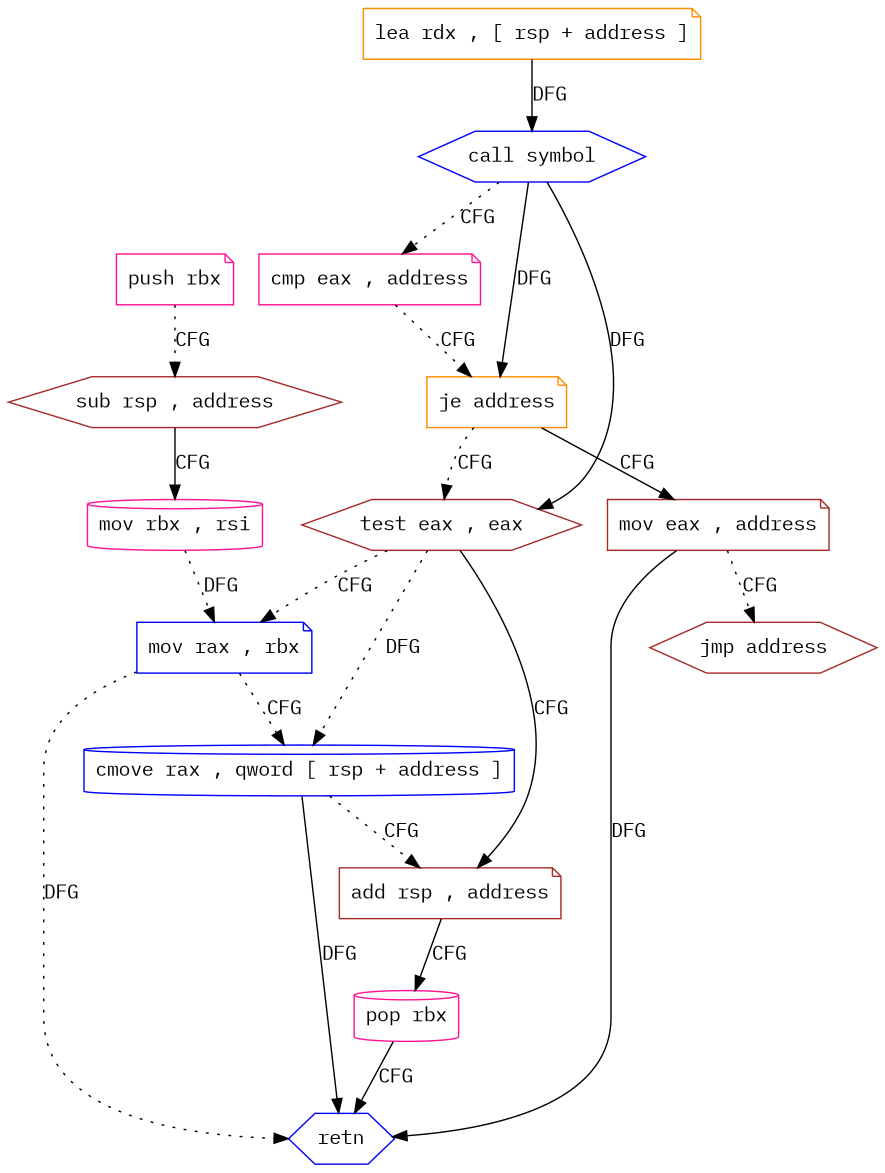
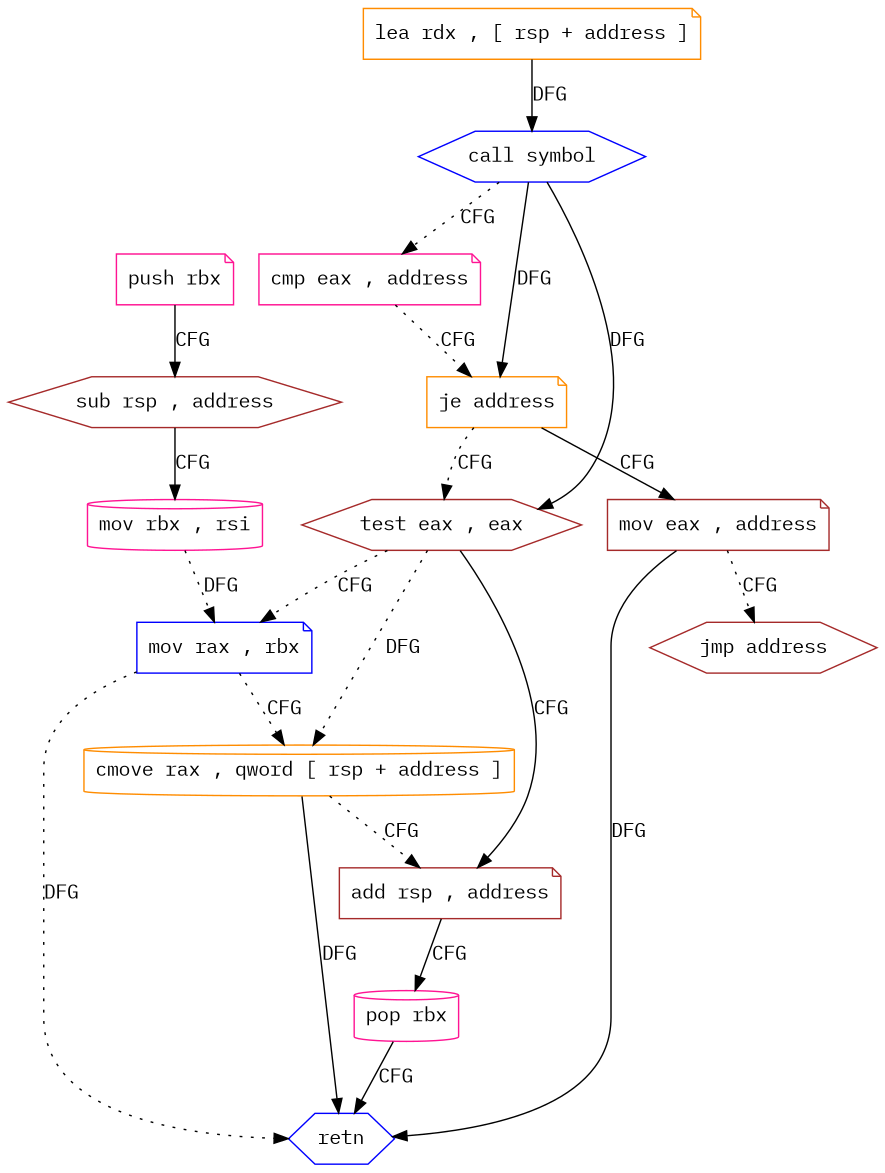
edge "push rbx" -> "sub rsp , address": style dotted -> solid
node "cmove rax , qword [ rsp + address ]": color blue -> darkorange
